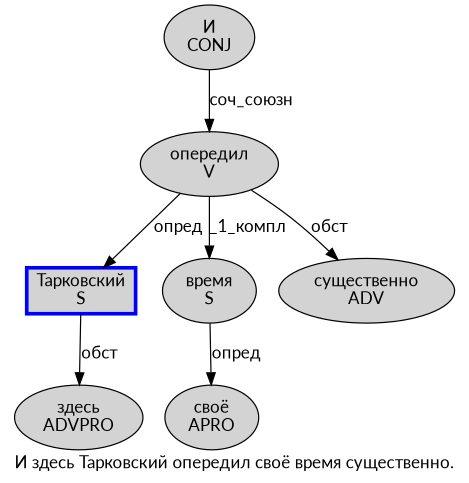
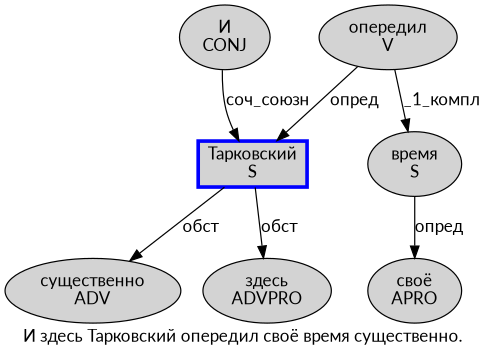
edge "И CONJ" -> "опередил V": now "И CONJ" -> "Тарковский S"
edge "опередил V" -> "существенно ADV": now "Тарковский S" -> "существенно ADV"
